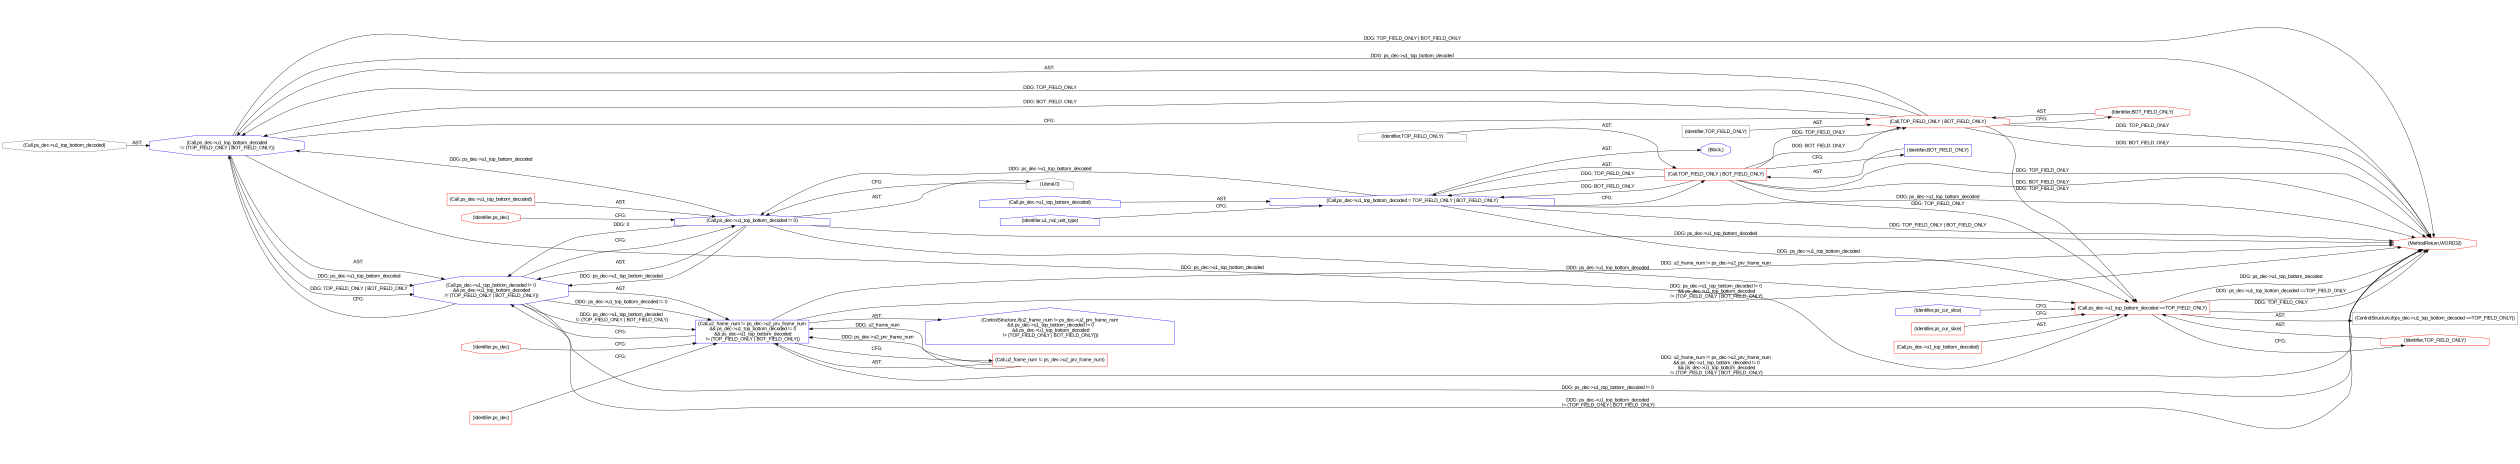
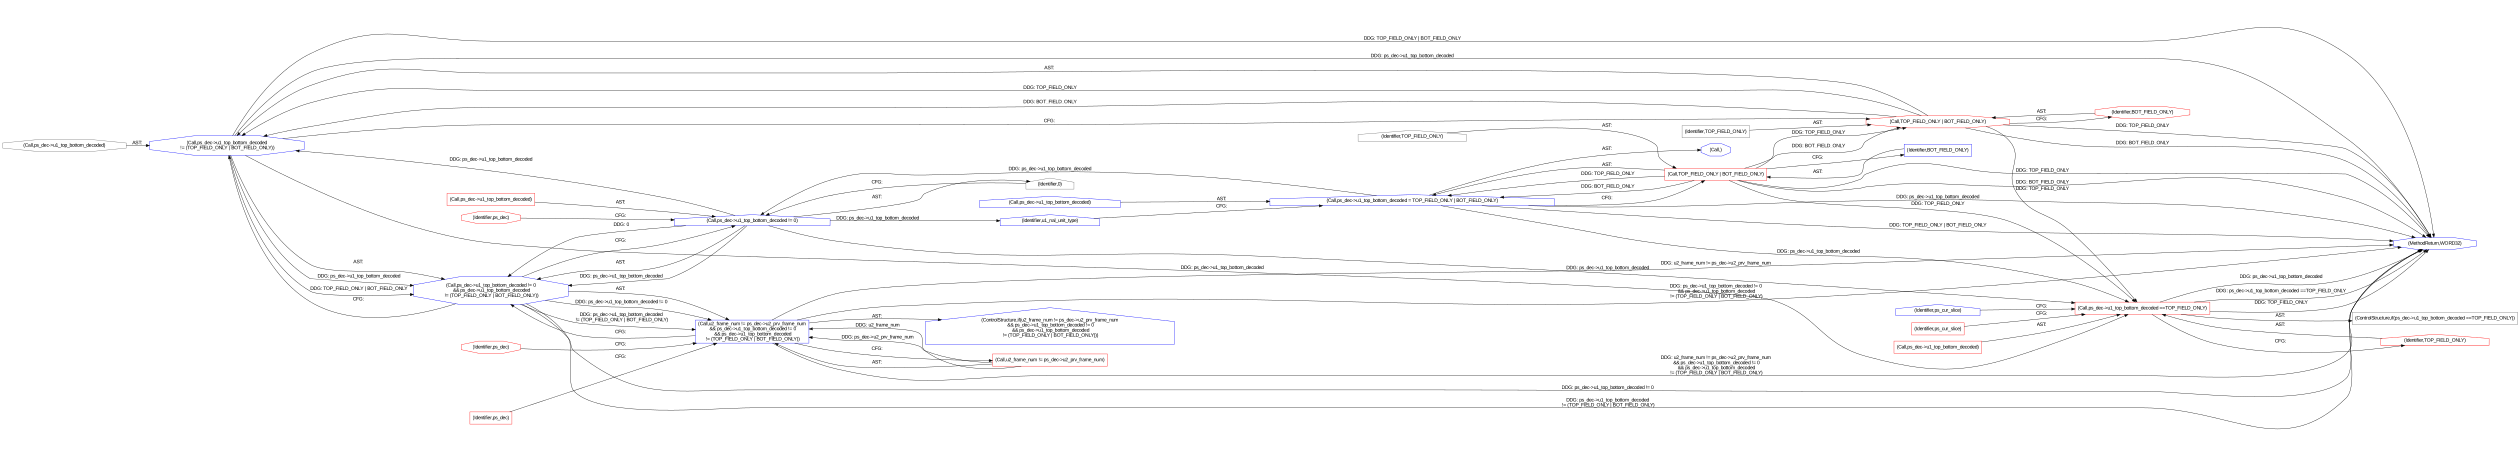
node "(Block,)": label "(Block,)" -> "(Call,)"
node "(Literal,0)": label "(Literal,0)" -> "(Identifier,0)"
edge "(Call,ps_dec->u1_top_bottom_decoded != 0)" -> "(MethodReturn,WORD32)": now "(Call,ps_dec->u1_top_bottom_decoded != 0)" -> "(Identifier,u1_nal_unit_type)"
node "(MethodReturn,WORD32)": color red -> blue
